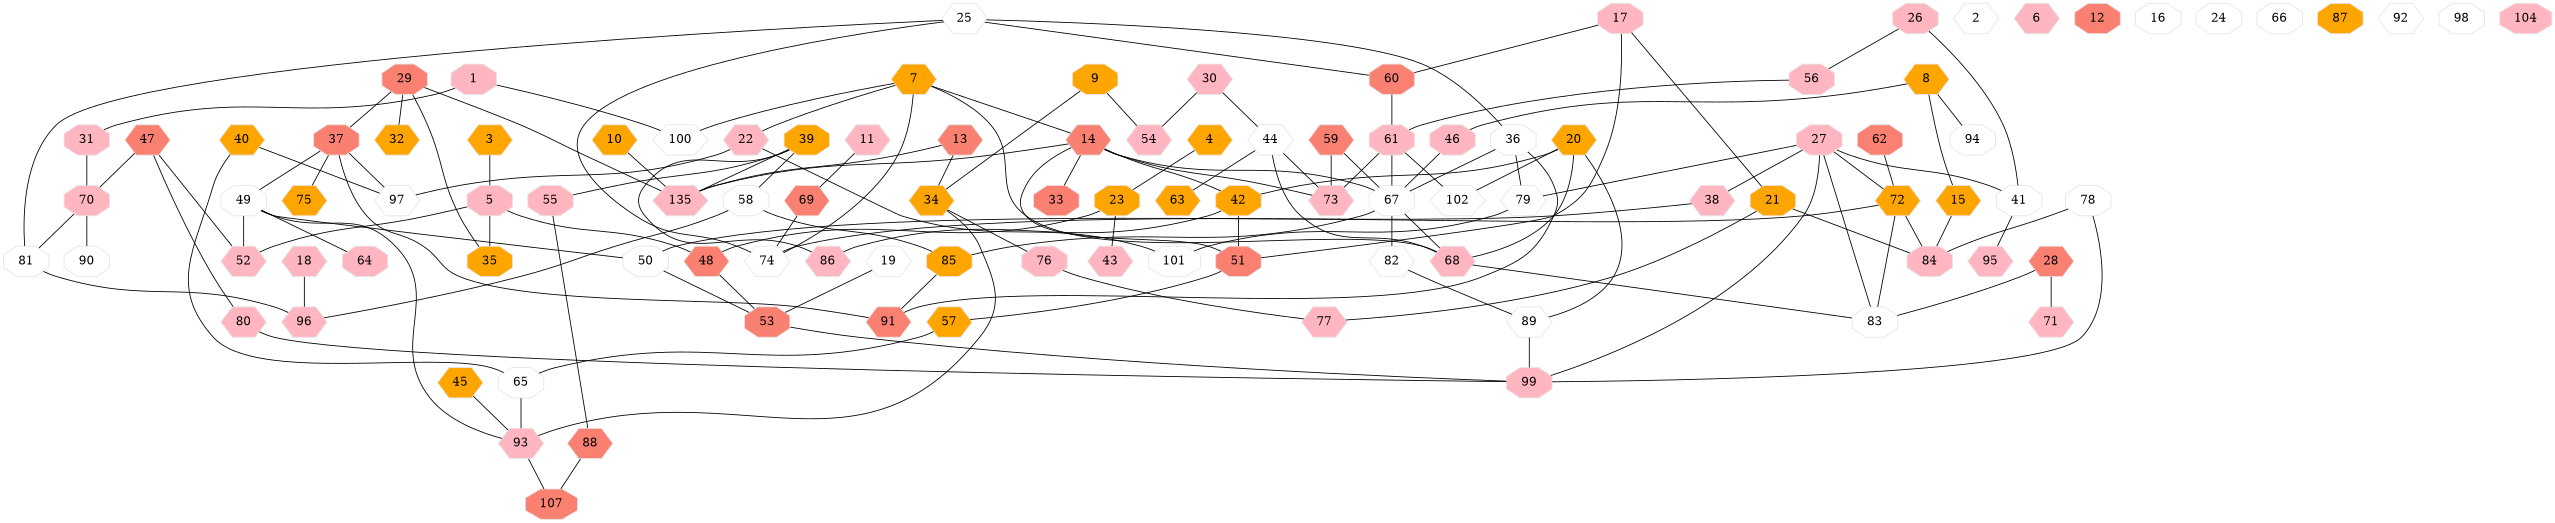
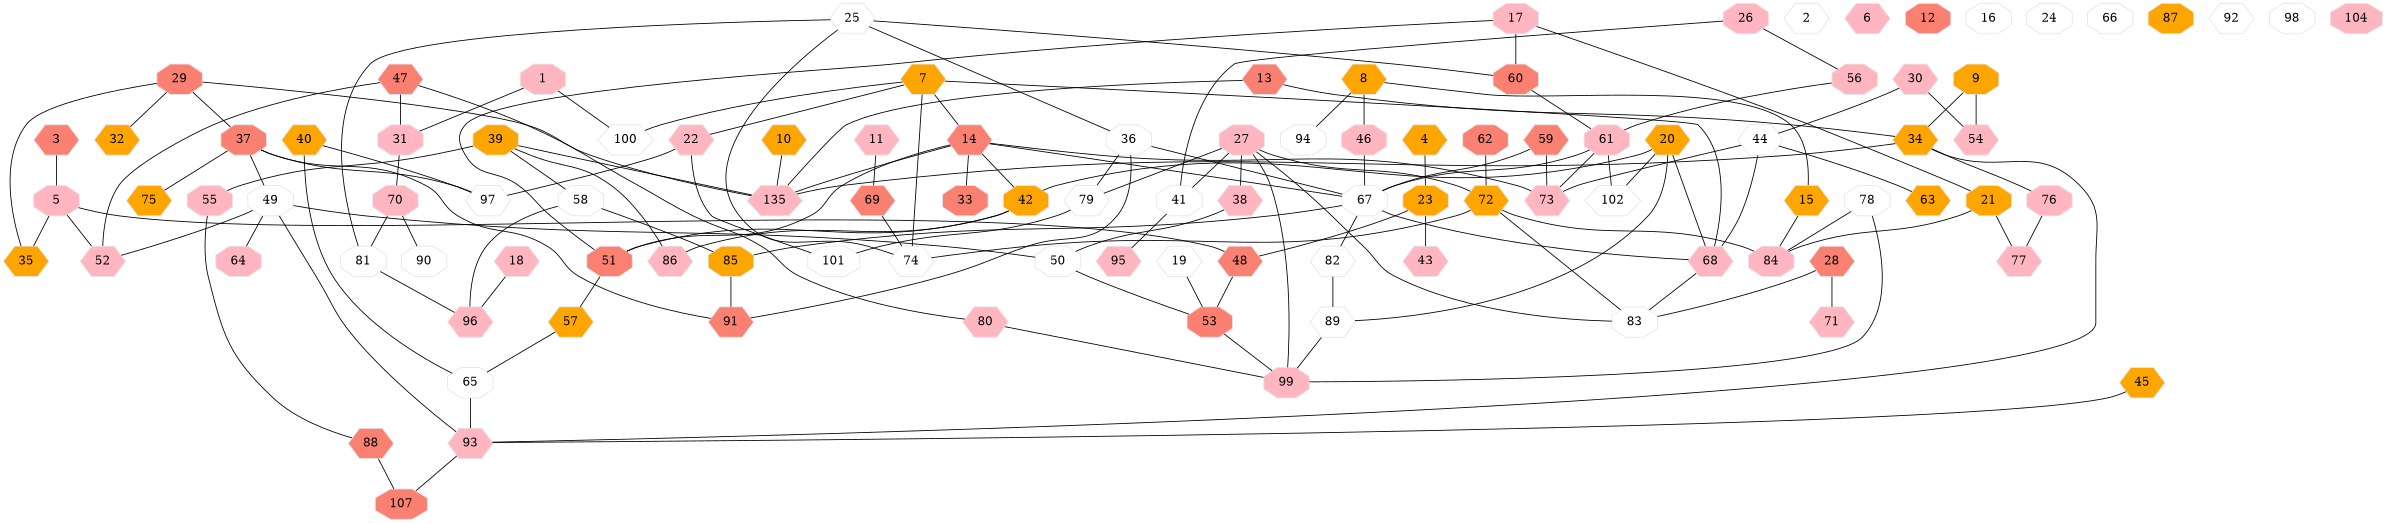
node "3": fillcolor orange -> salmon
edge "34" -- "135": added
edge "47" -- "70": now "47" -- "31"
node "35": shape octagon -> hexagon
